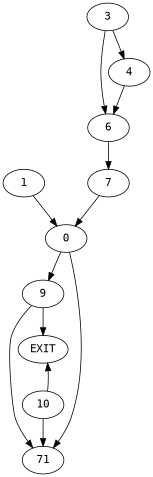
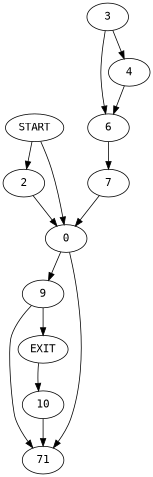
node "START": added
node "1": label "1" -> "2"
edge "10" -> "EXIT": reversed
